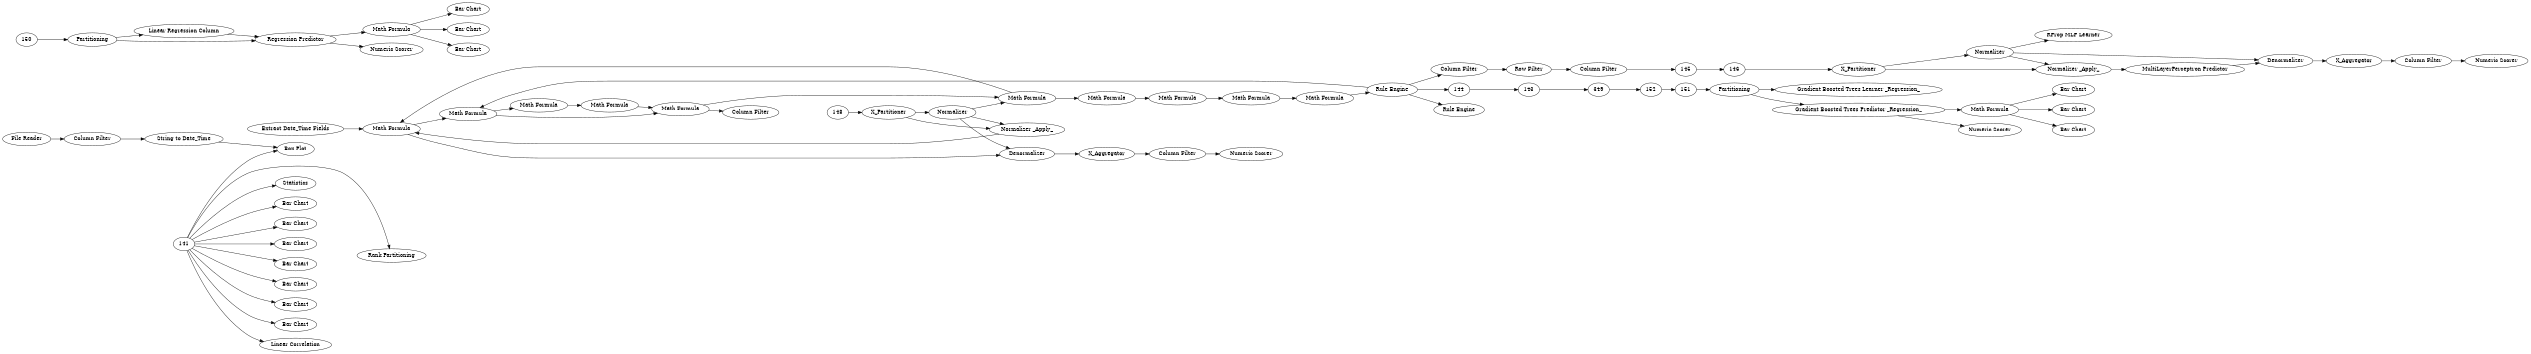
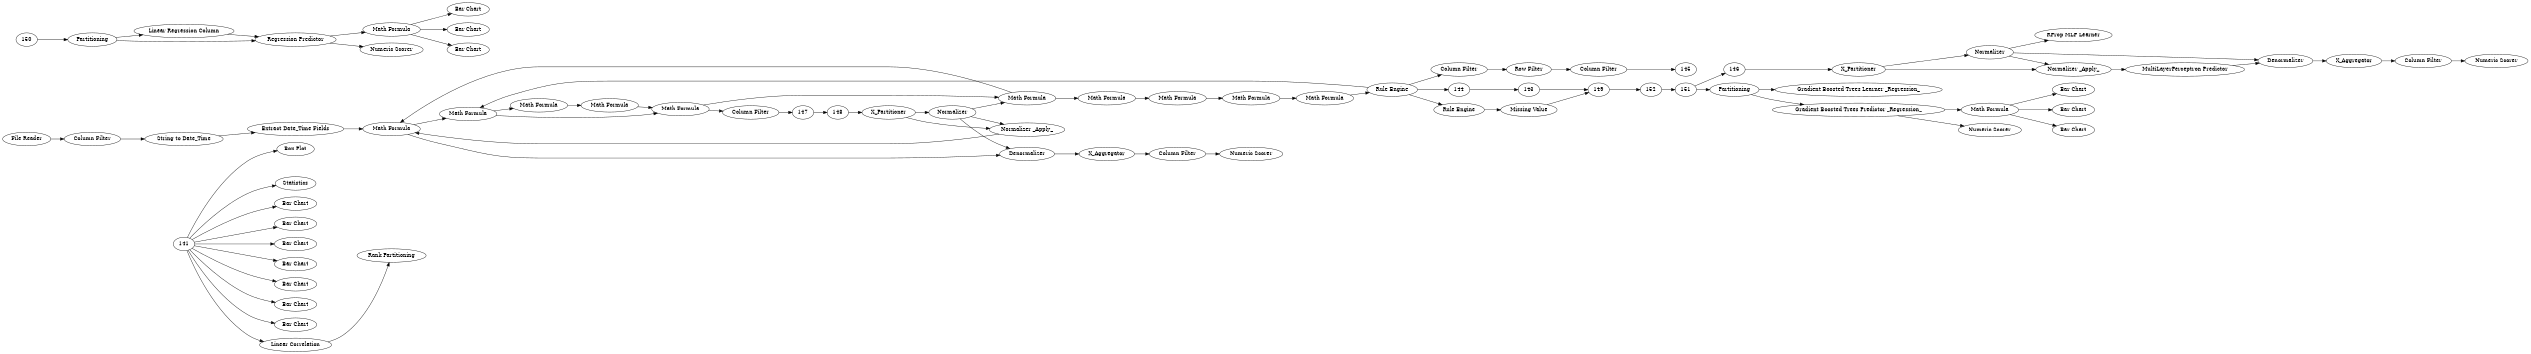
edge "145" -> "146": now "151" -> "146"
node "349": label "349" -> "149"
node "Missing Value": added
node "147": added
edge "String to Date_Time" -> "Box Plot": now "String to Date_Time" -> "Extract Date_Time Fields"
edge "141" -> "Rank Partitioning": now "Linear Correlation" -> "Rank Partitioning"
